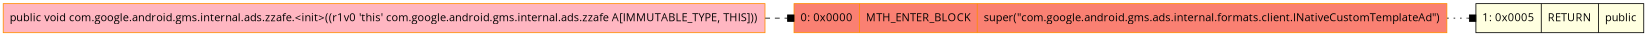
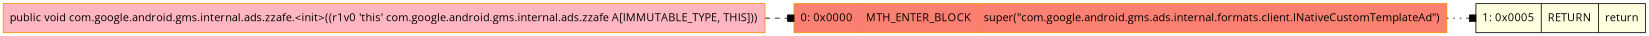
node "1: 0x0005": text "public" -> "return"
